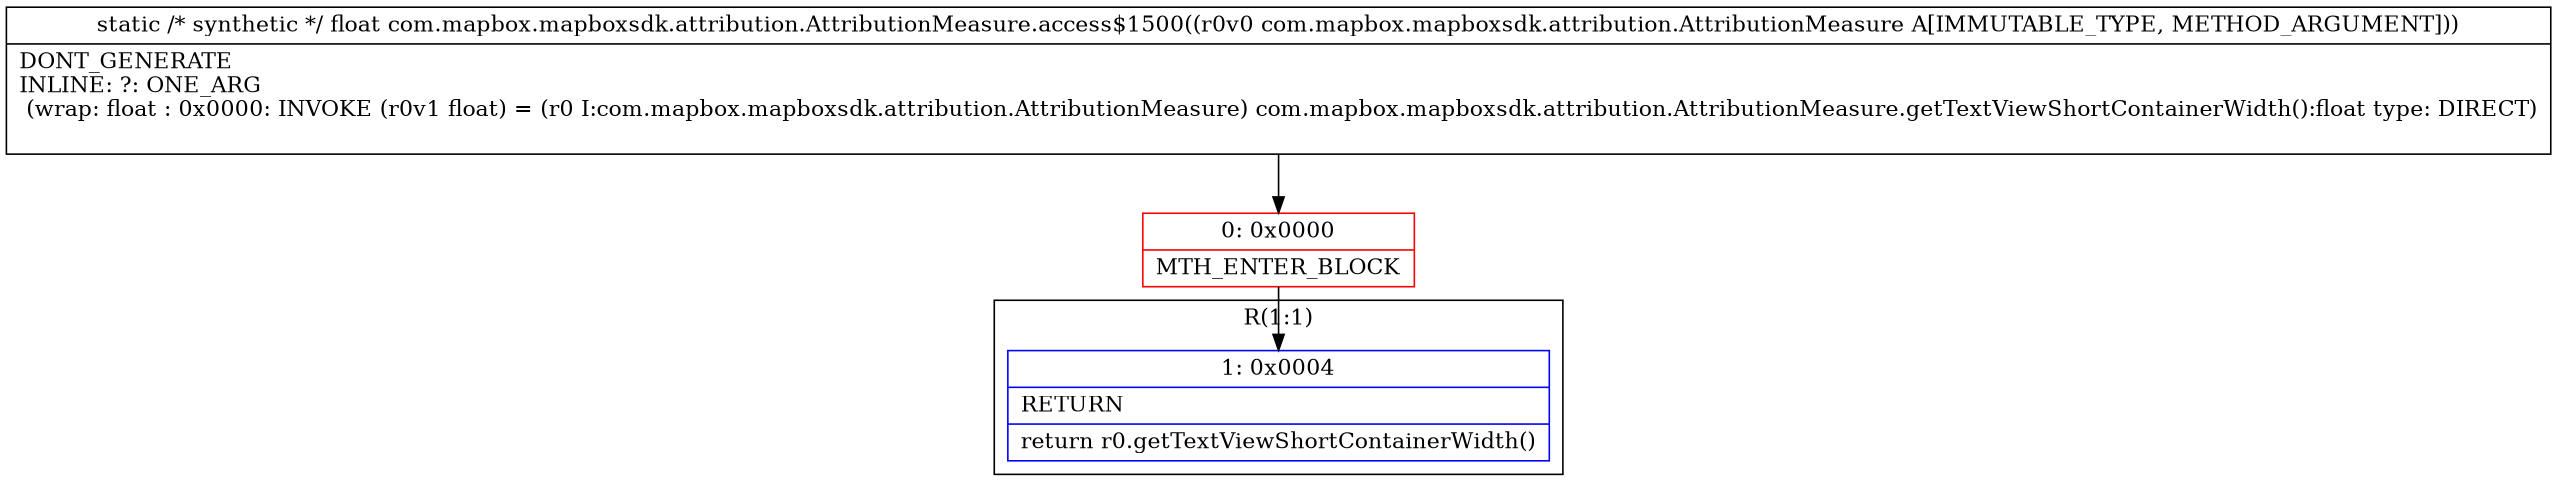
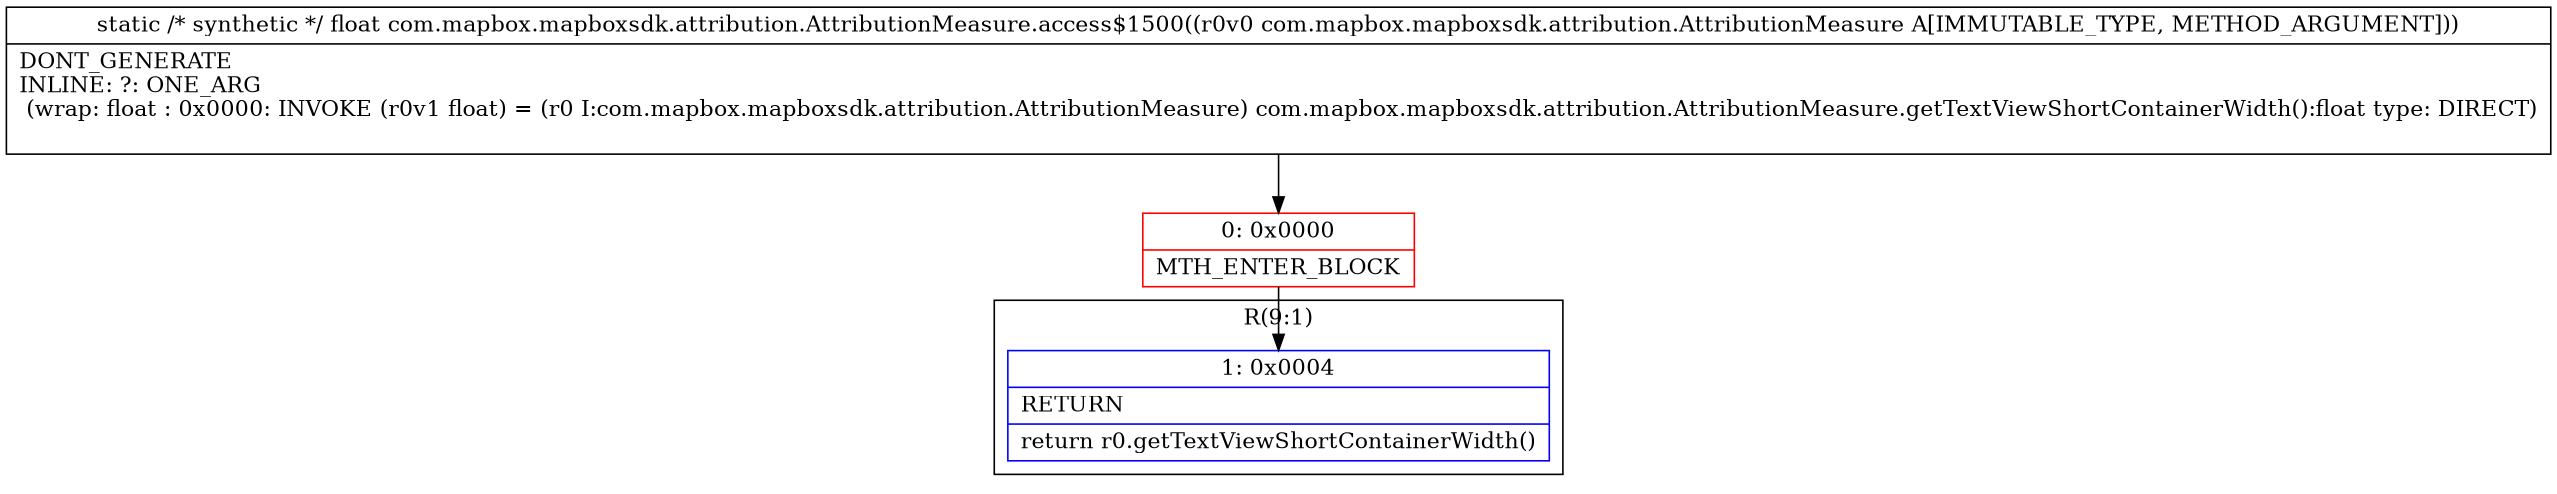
cluster "R(1:1)": label "R(1:1)" -> "R(9:1)"
